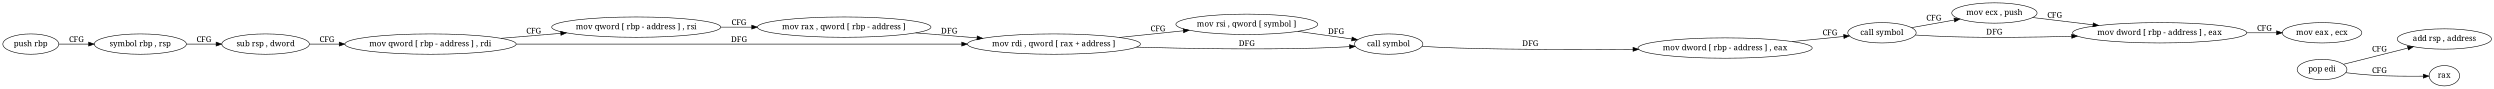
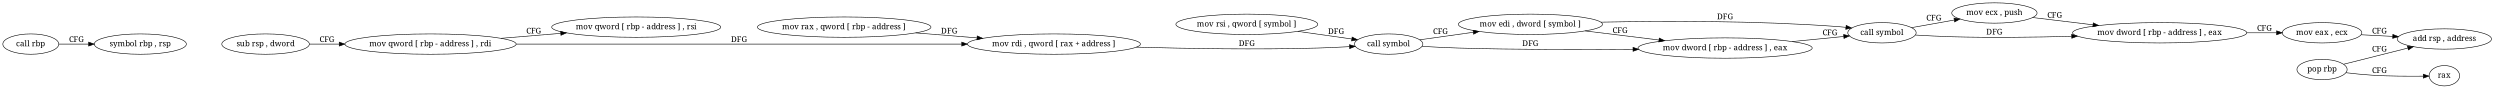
node "mov edi , dword [ symbol ]": added
edge "mov qword [ rbp - address ] , rsi" -> "mov rax , qword [ rbp - address ]": removed, label "CFG"
edge "mov rdi , qword [ rax + address ]" -> "mov rsi , qword [ symbol ]": removed, label "CFG"
edge "mov eax , ecx" -> "add rsp , address": added, label "CFG"
node "push rbp": label "push rbp" -> "call rbp"
edge "symbol rbp , rsp" -> "sub rsp , dword": removed, label "CFG"
node "pop edi": label "pop edi" -> "pop rbp"
